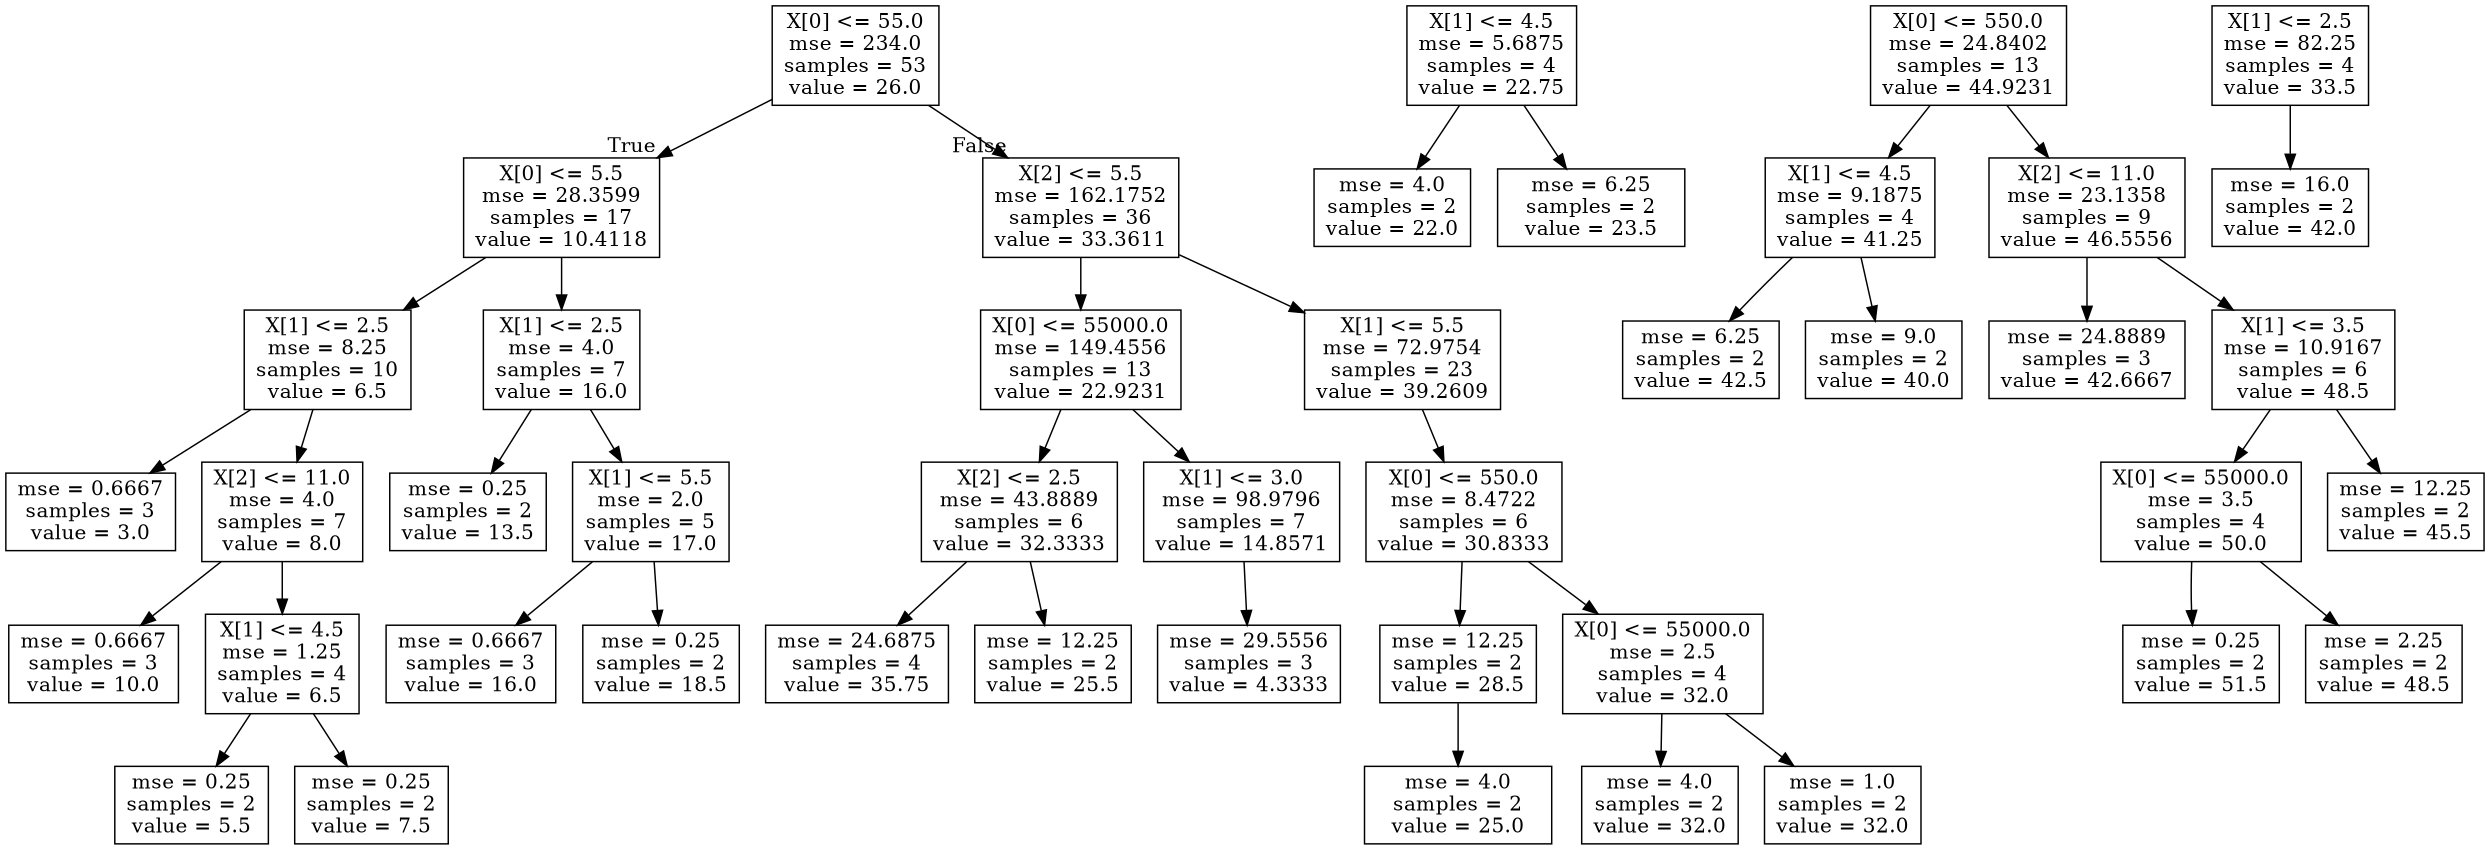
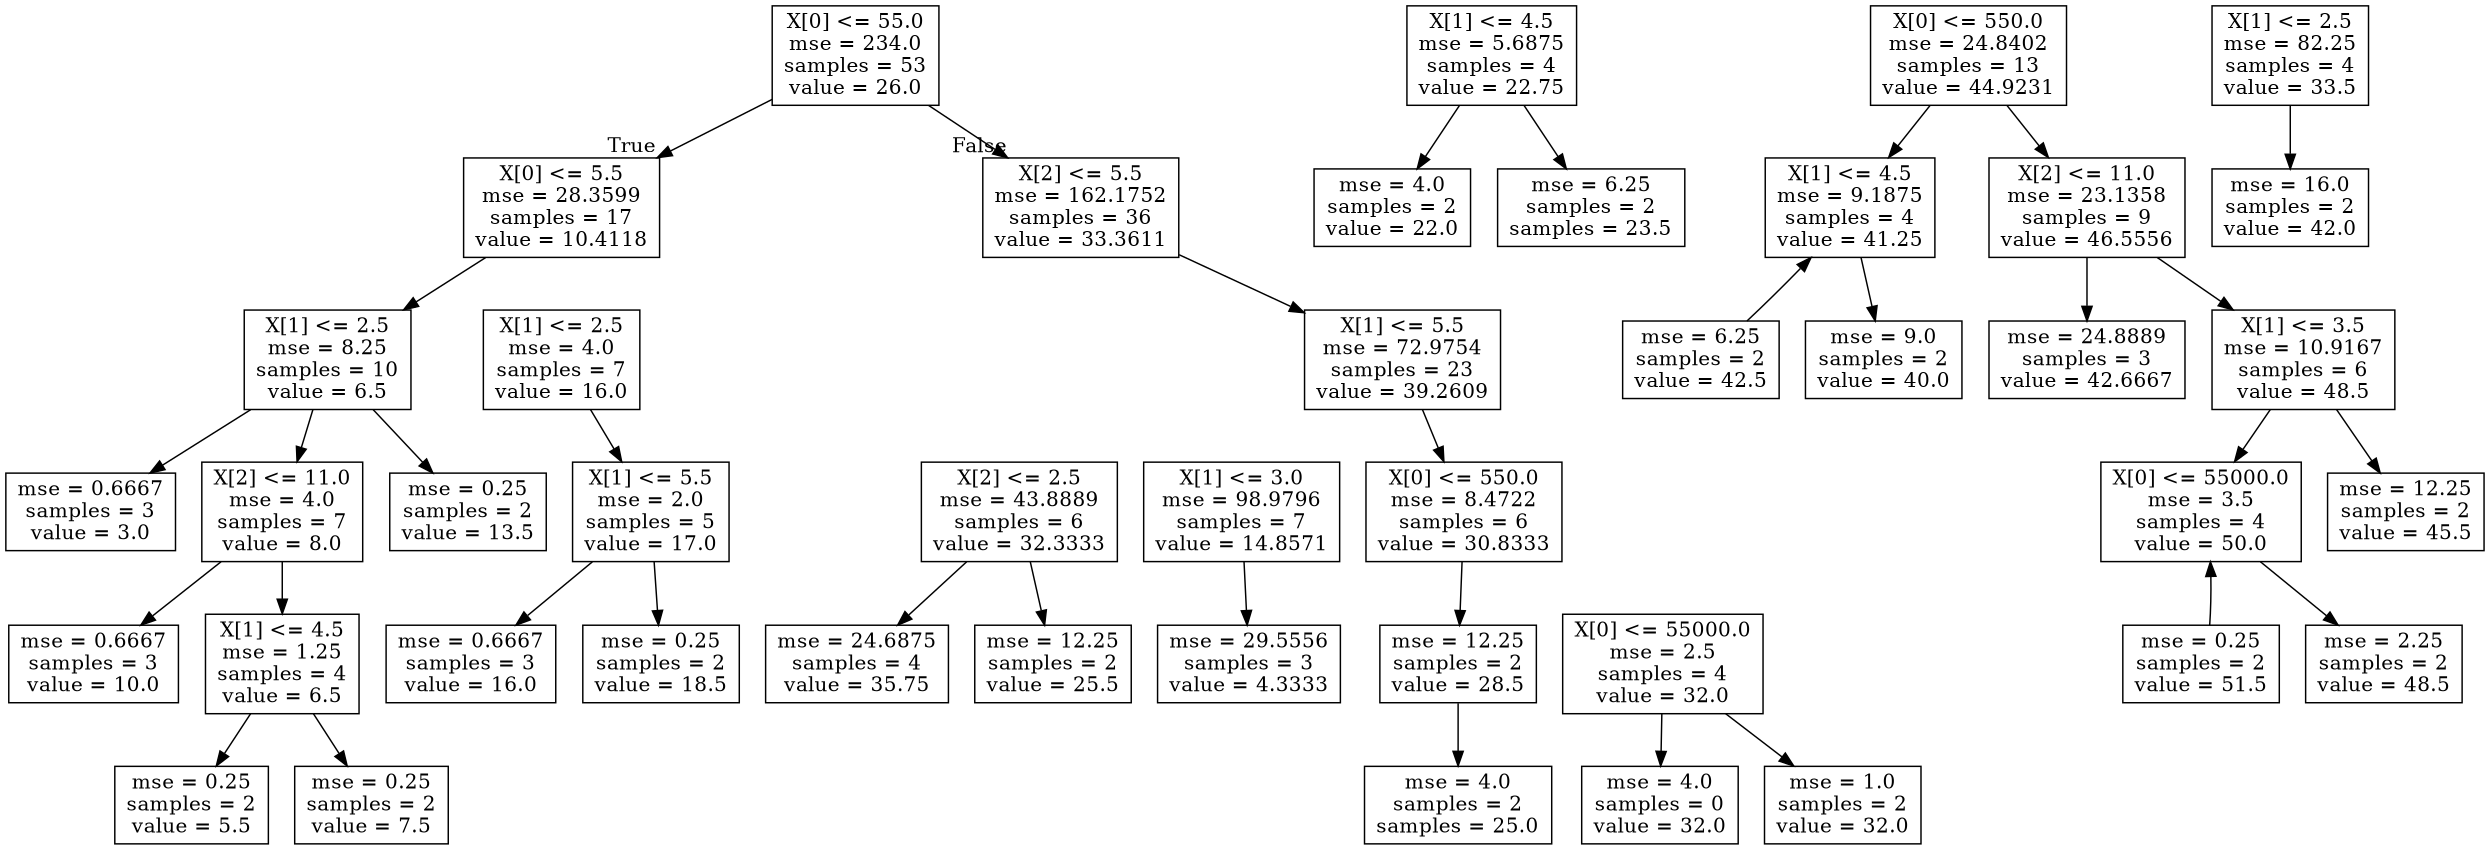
node "mse = 6.25 samples = 2 value = 23.5": label "mse = 6.25 samples = 2 value = 23.5" -> "mse = 6.25 samples = 2 samples = 23.5"
edge "X[0] <= 5.5 mse = 28.3599 samples = 17 value = 10.4118" -> "X[1] <= 2.5 mse = 4.0 samples = 7 value = 16.0": removed
edge "X[1] <= 4.5 mse = 9.1875 samples = 4 value = 41.25" -> "mse = 6.25 samples = 2 value = 42.5": reversed
node "X[0] <= 55000.0 mse = 149.4556 samples = 13 value = 22.9231": removed
edge "X[1] <= 2.5 mse = 4.0 samples = 7 value = 16.0" -> "mse = 0.25 samples = 2 value = 13.5": now "X[1] <= 2.5 mse = 8.25 samples = 10 value = 6.5" -> "mse = 0.25 samples = 2 value = 13.5"
edge "X[0] <= 550.0 mse = 8.4722 samples = 6 value = 30.8333" -> "X[0] <= 55000.0 mse = 2.5 samples = 4 value = 32.0": removed
edge "X[0] <= 55000.0 mse = 3.5 samples = 4 value = 50.0" -> "mse = 0.25 samples = 2 value = 51.5": reversed
node "mse = 4.0 samples = 2 value = 25.0": label "mse = 4.0 samples = 2 value = 25.0" -> "mse = 4.0 samples = 2 samples = 25.0"
node "mse = 4.0 samples = 2 value = 32.0": label "mse = 4.0 samples = 2 value = 32.0" -> "mse = 4.0 samples = 0 value = 32.0"
